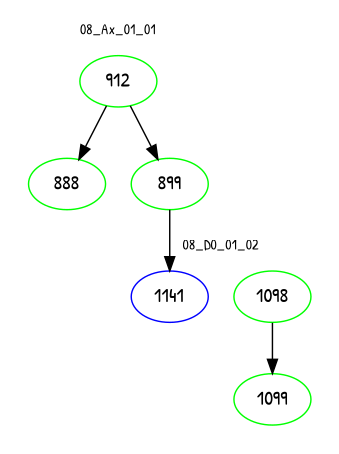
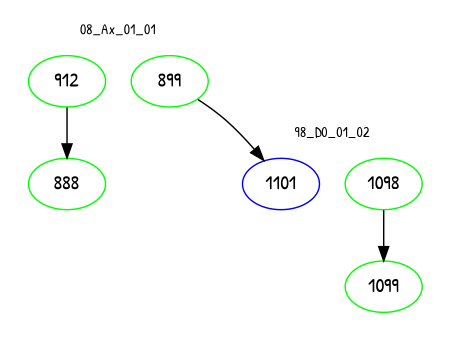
edge "912" -> "899": removed
cluster "08_D0_01_02": label "08_D0_01_02" -> "98_D0_01_02"
node "1141": label "1141" -> "1101"
